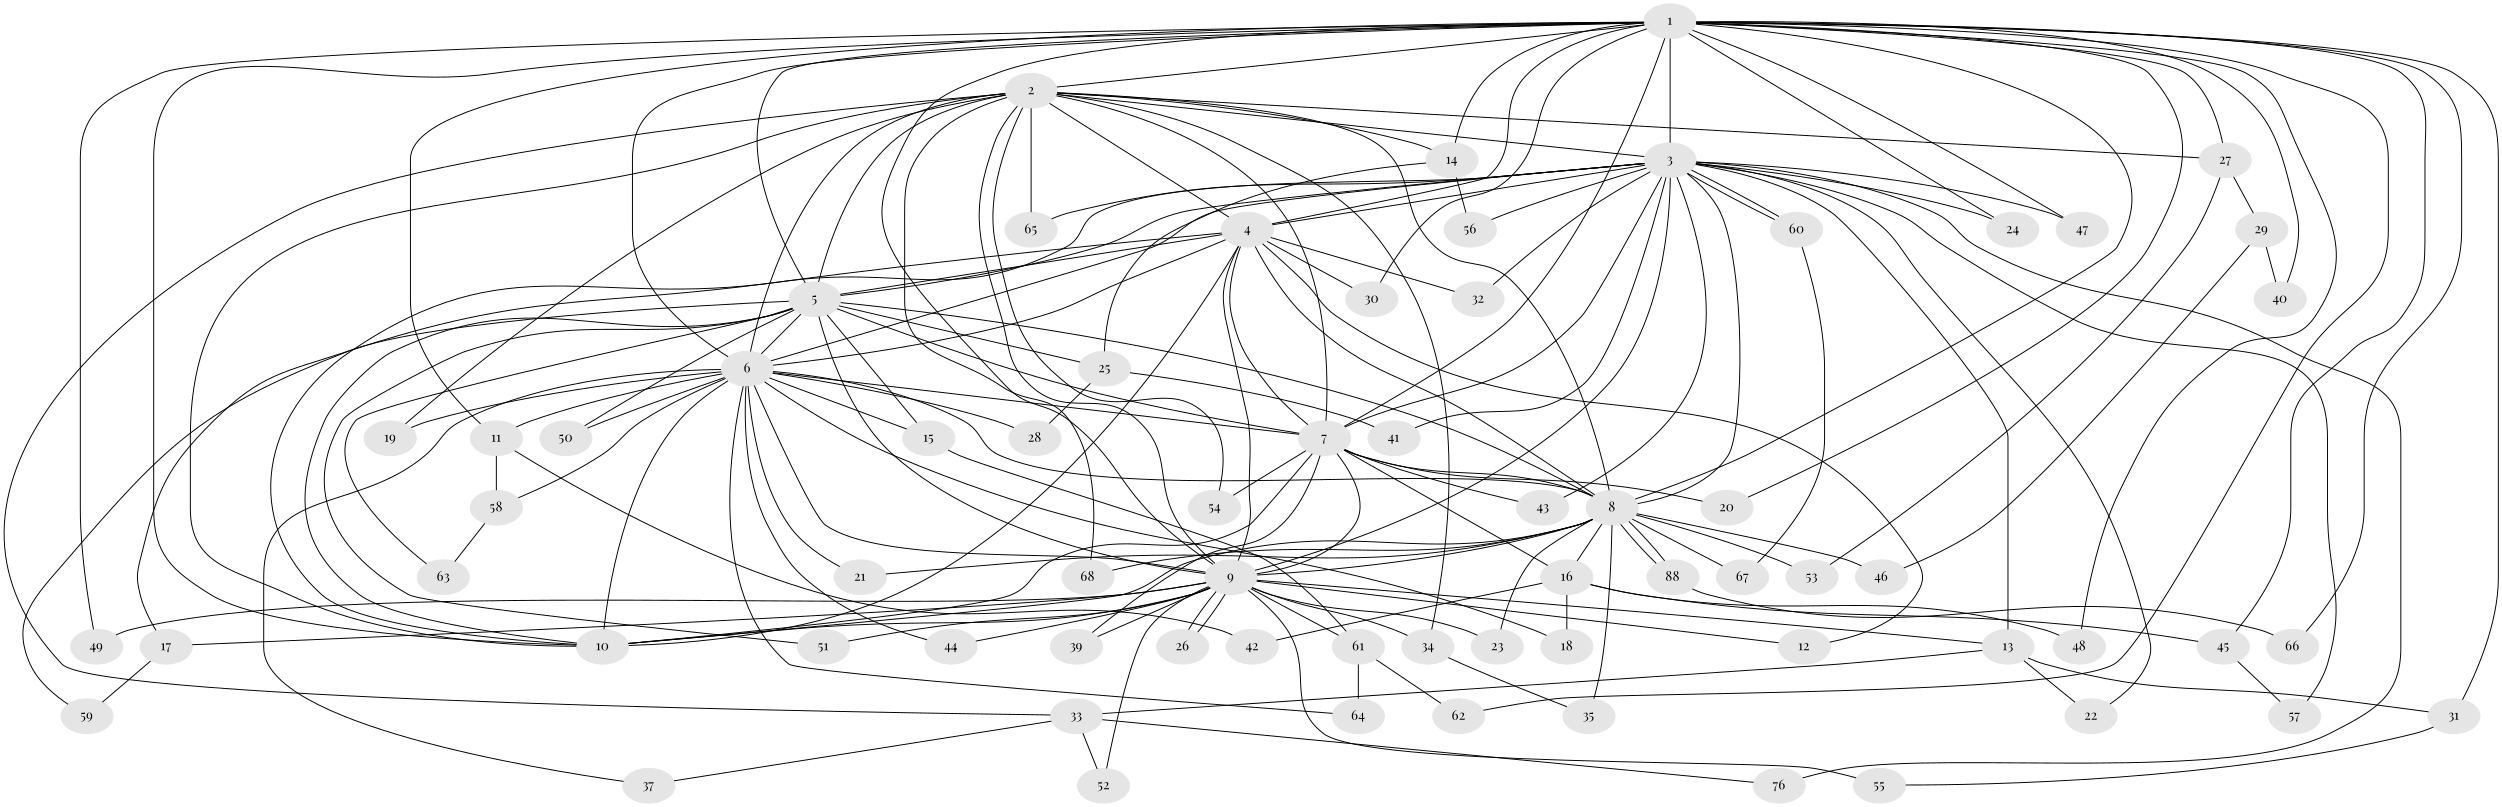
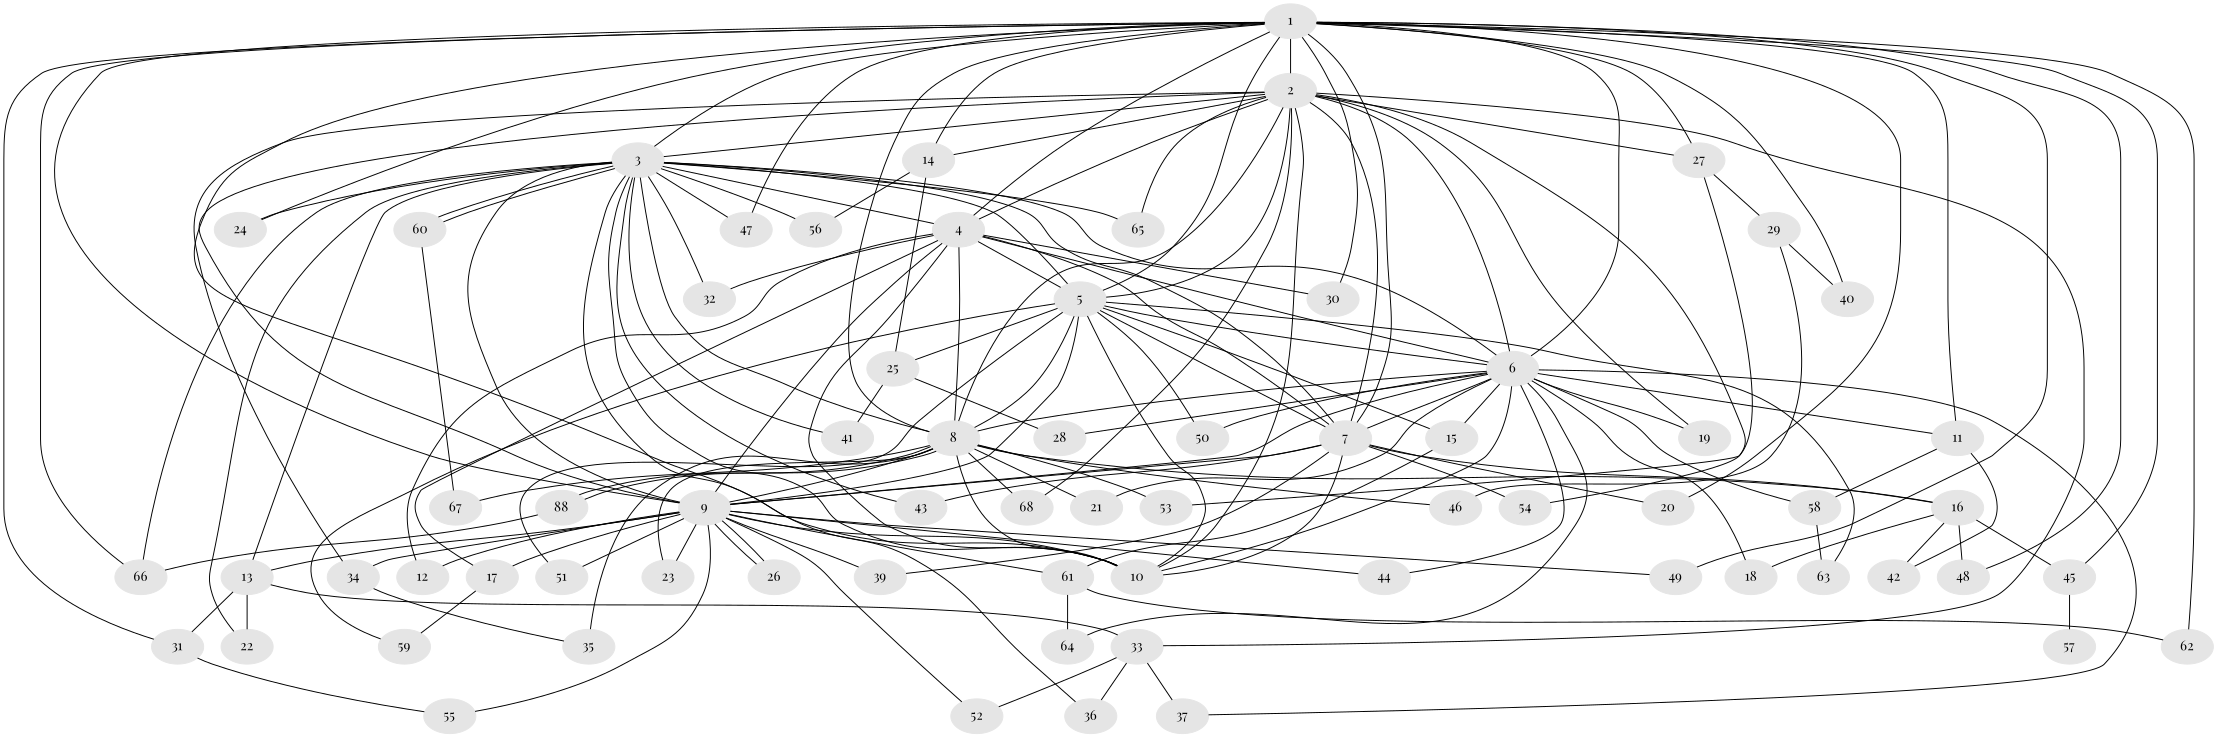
edge "3" -- "57": now "3" -- "66"
edge "7" -- "8": removed
node "76": label "76" -> "36"
